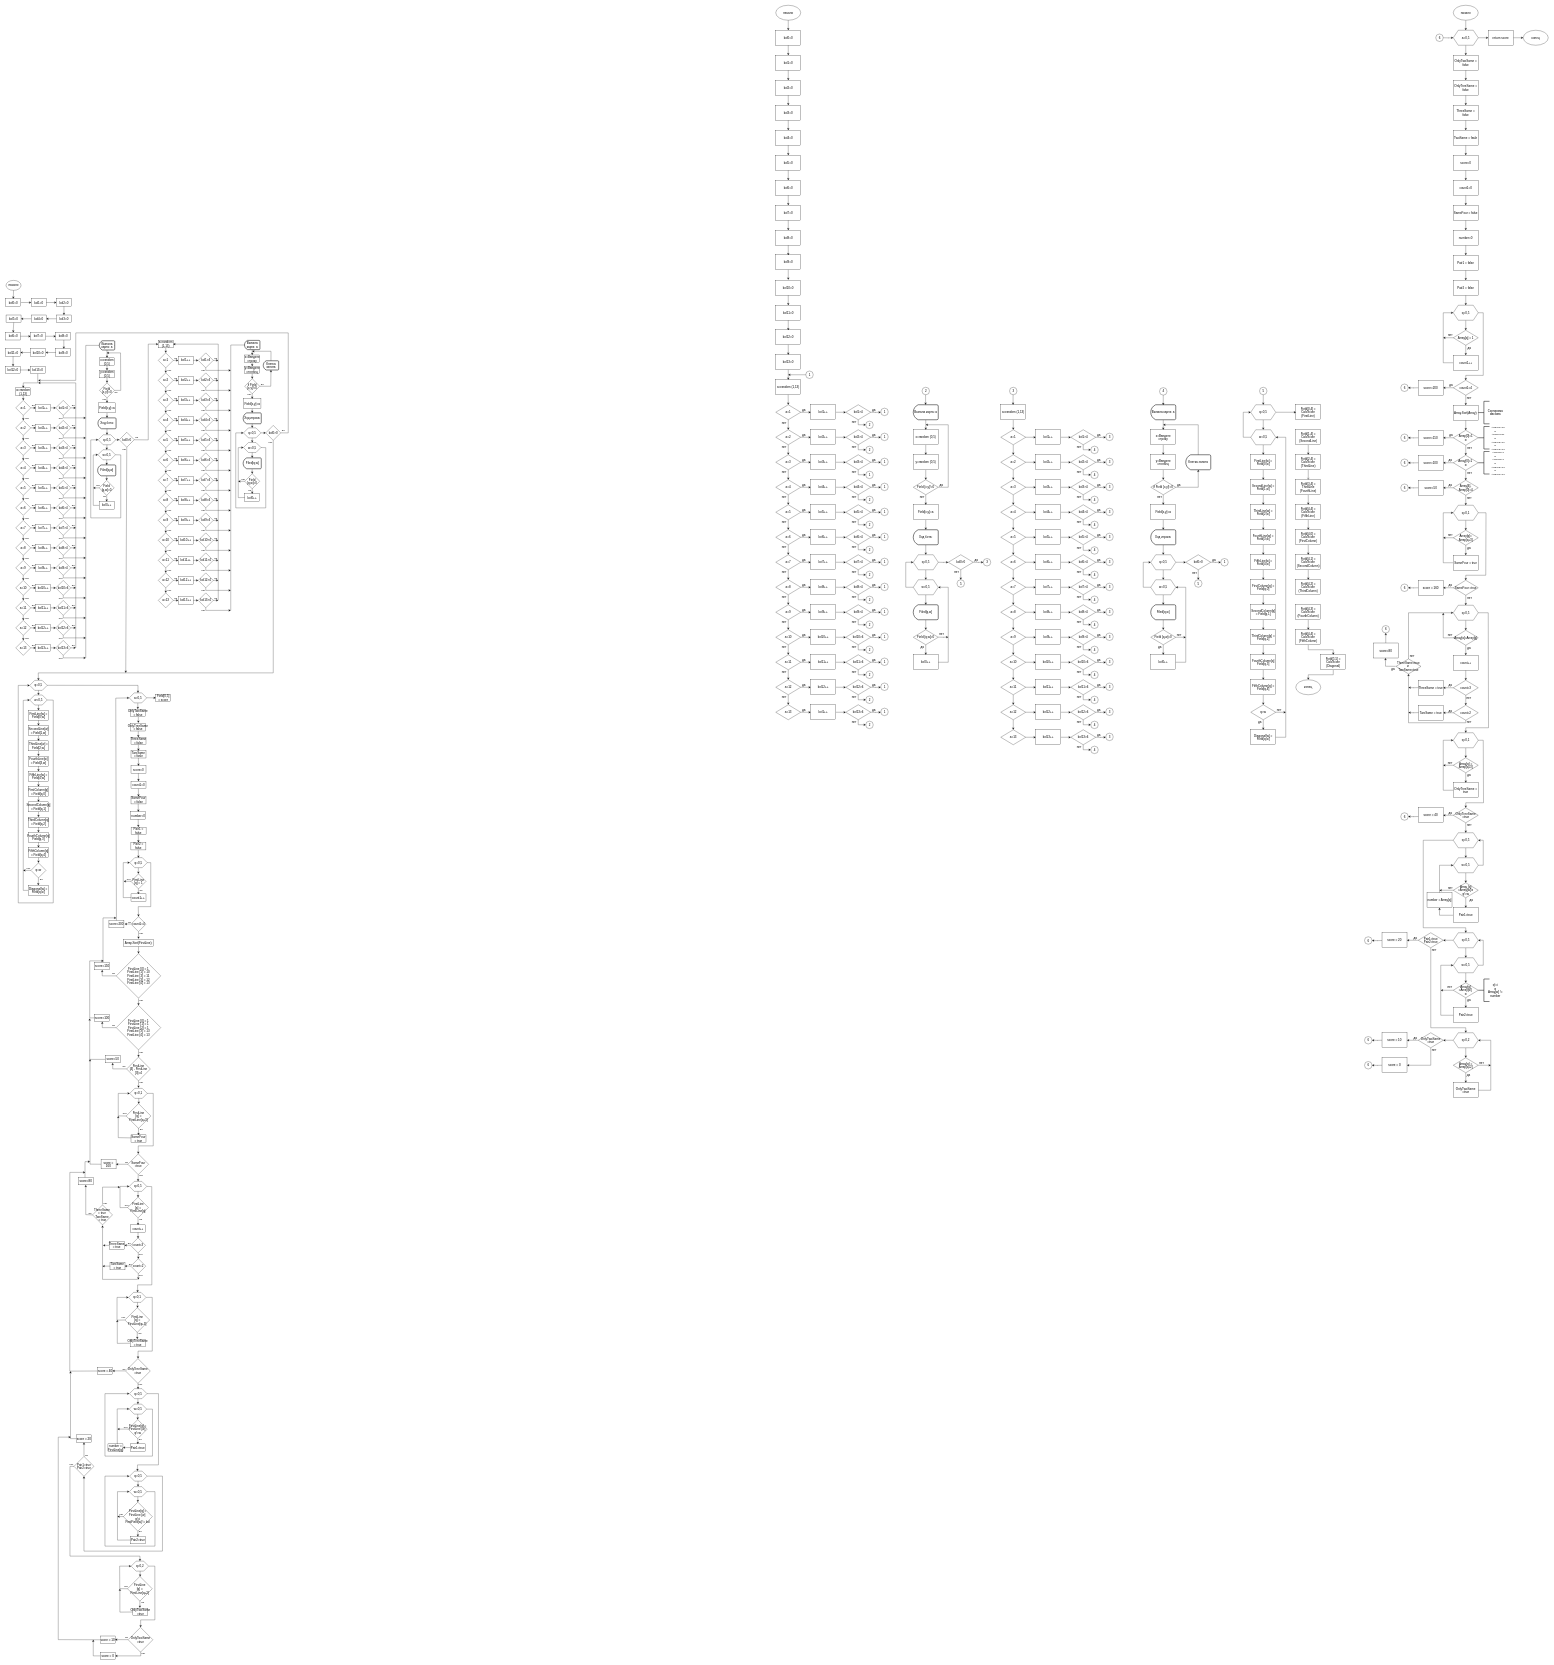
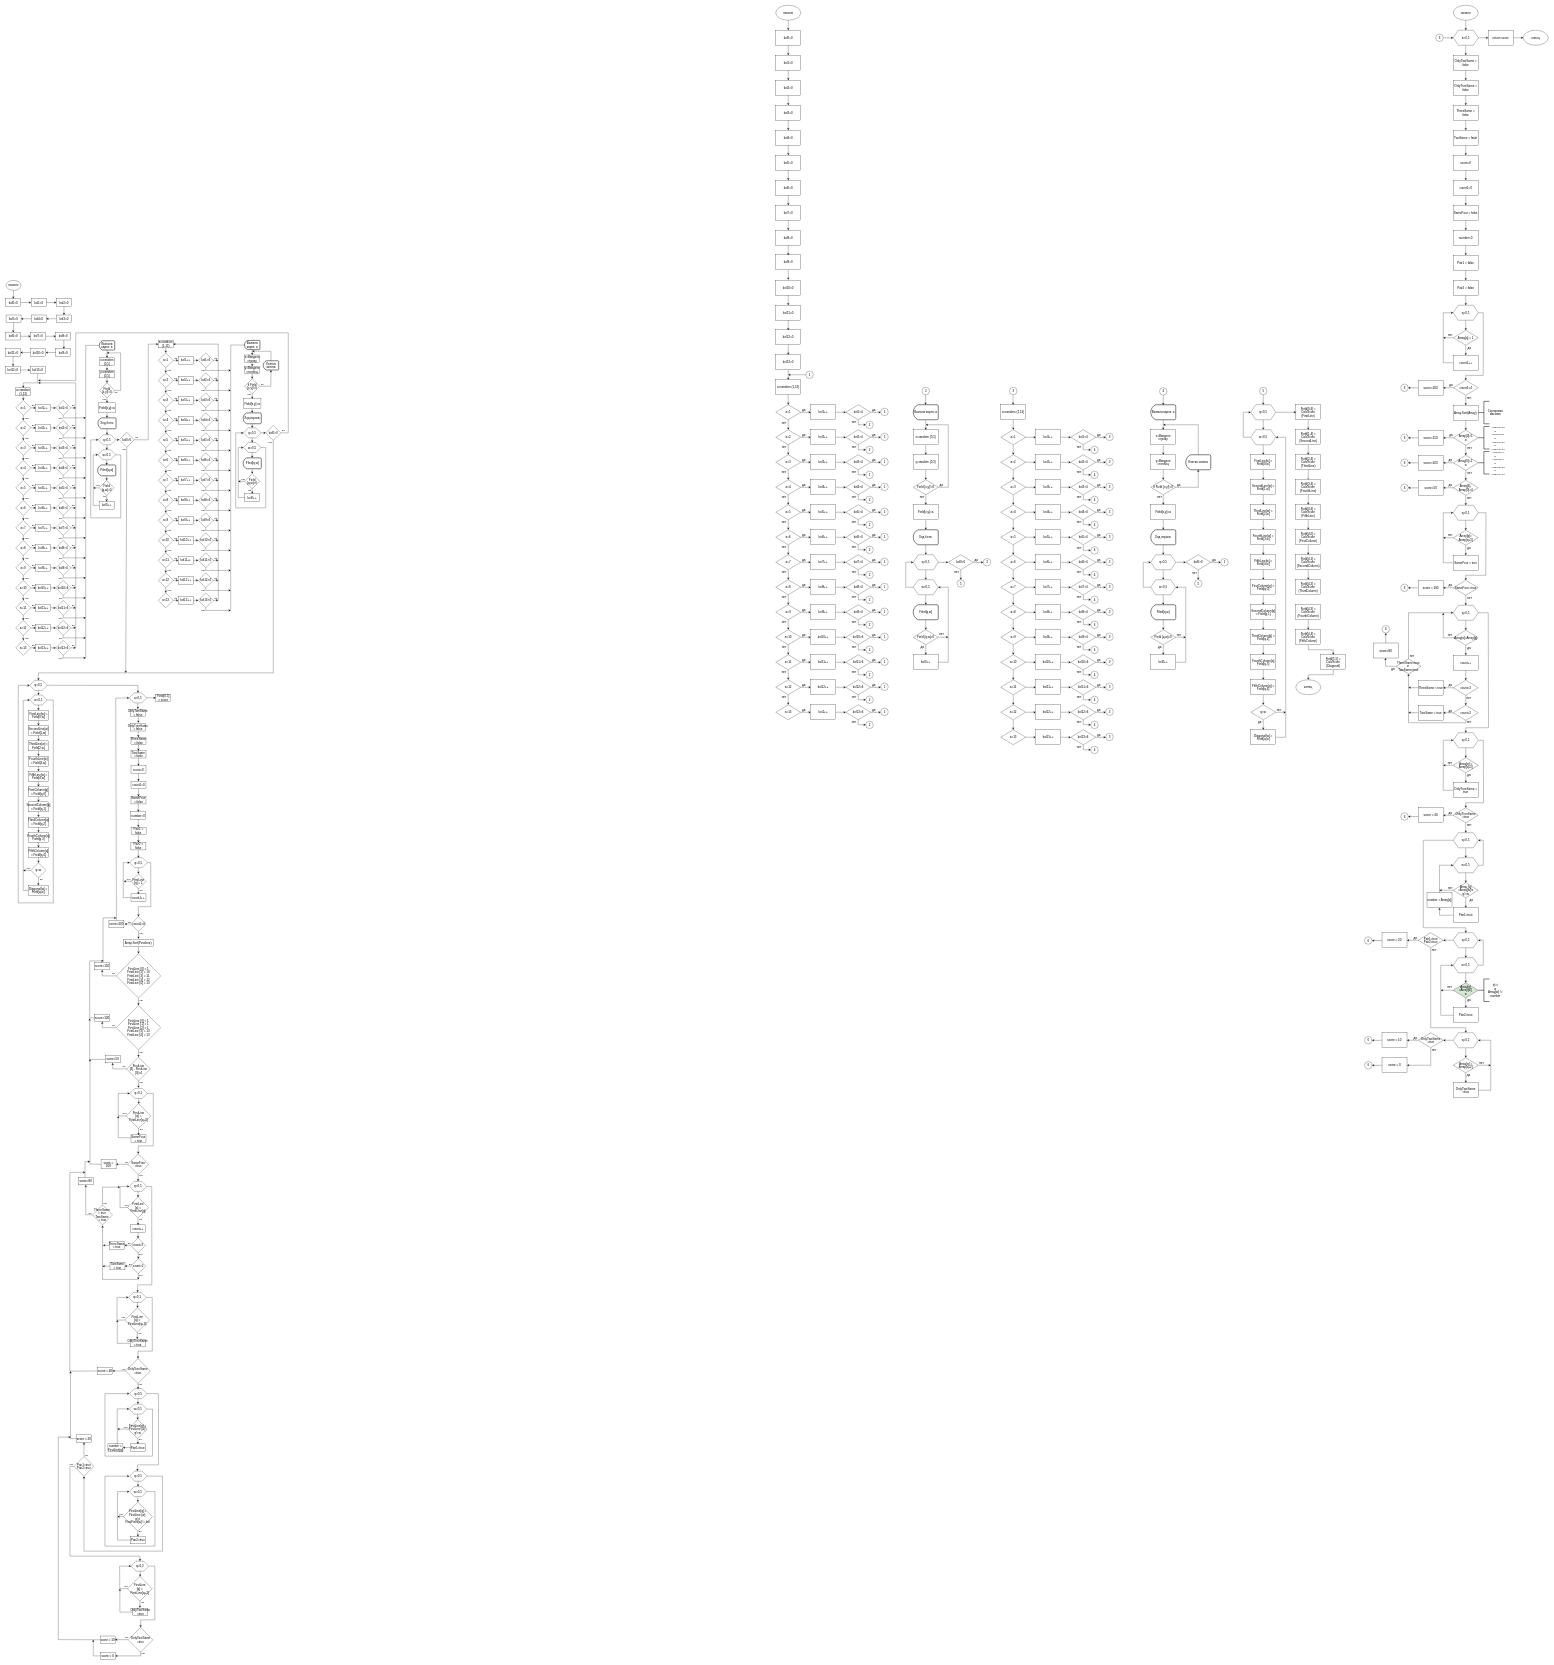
edge "Field[0,4] = CalcScore (FirstLine)" -> "Field[1,4] = CalcScore (SecondLine)": added
node "Field[3,4] = ThirdLine (FourthLine)": label "Field[3,4] = ThirdLine (FourthLine)" -> "Field[3,4] = CalcScore (FourthLine)"
node "Array[q] =Array[w] и": fillcolor #ffffff -> #d5e8d4
